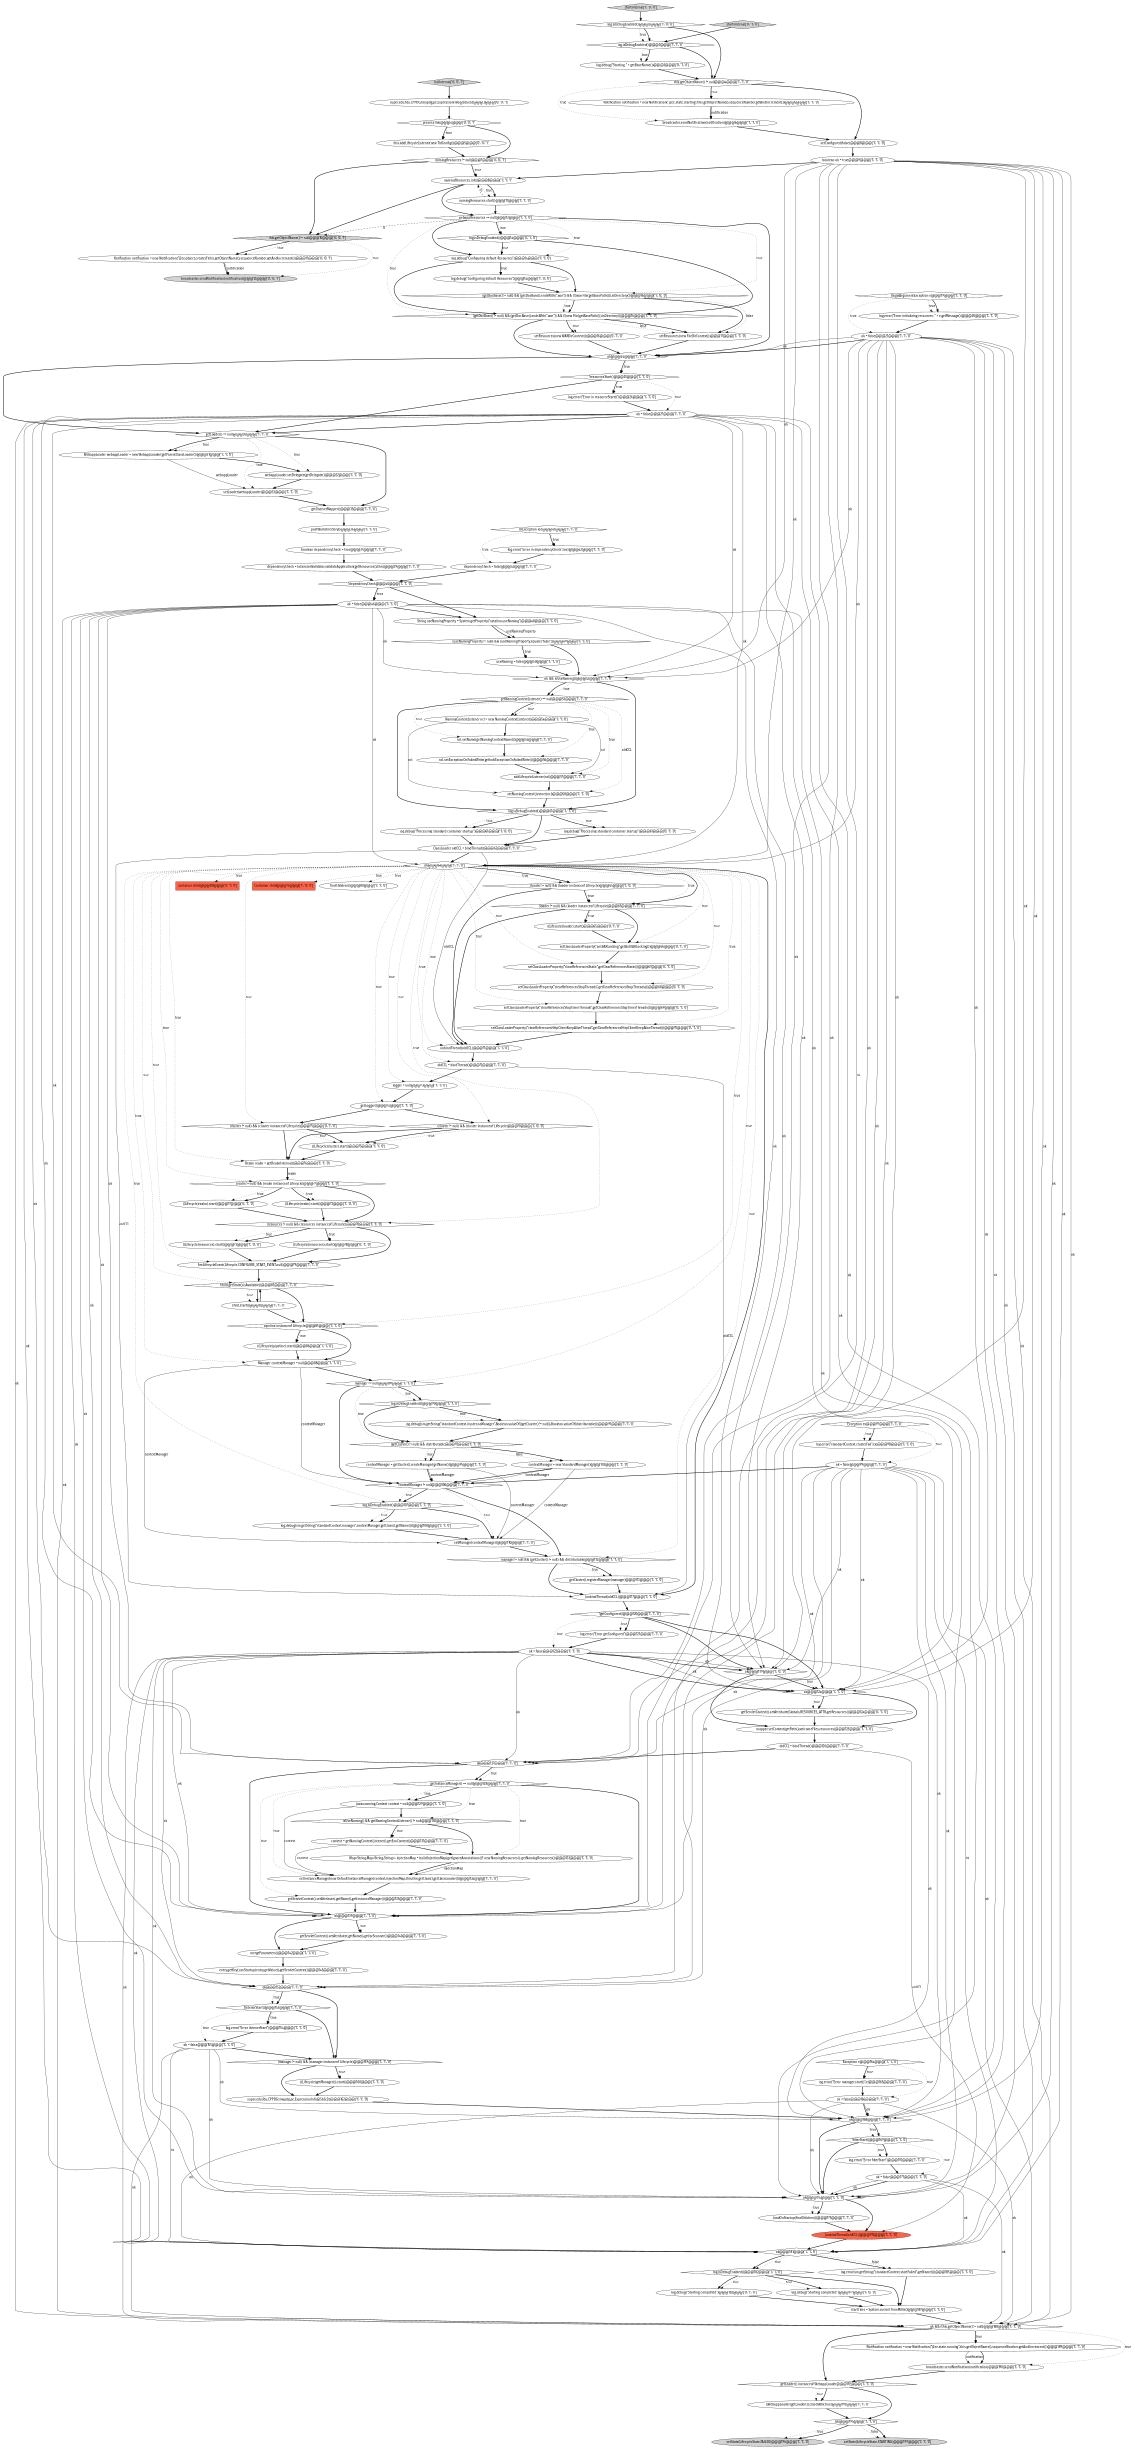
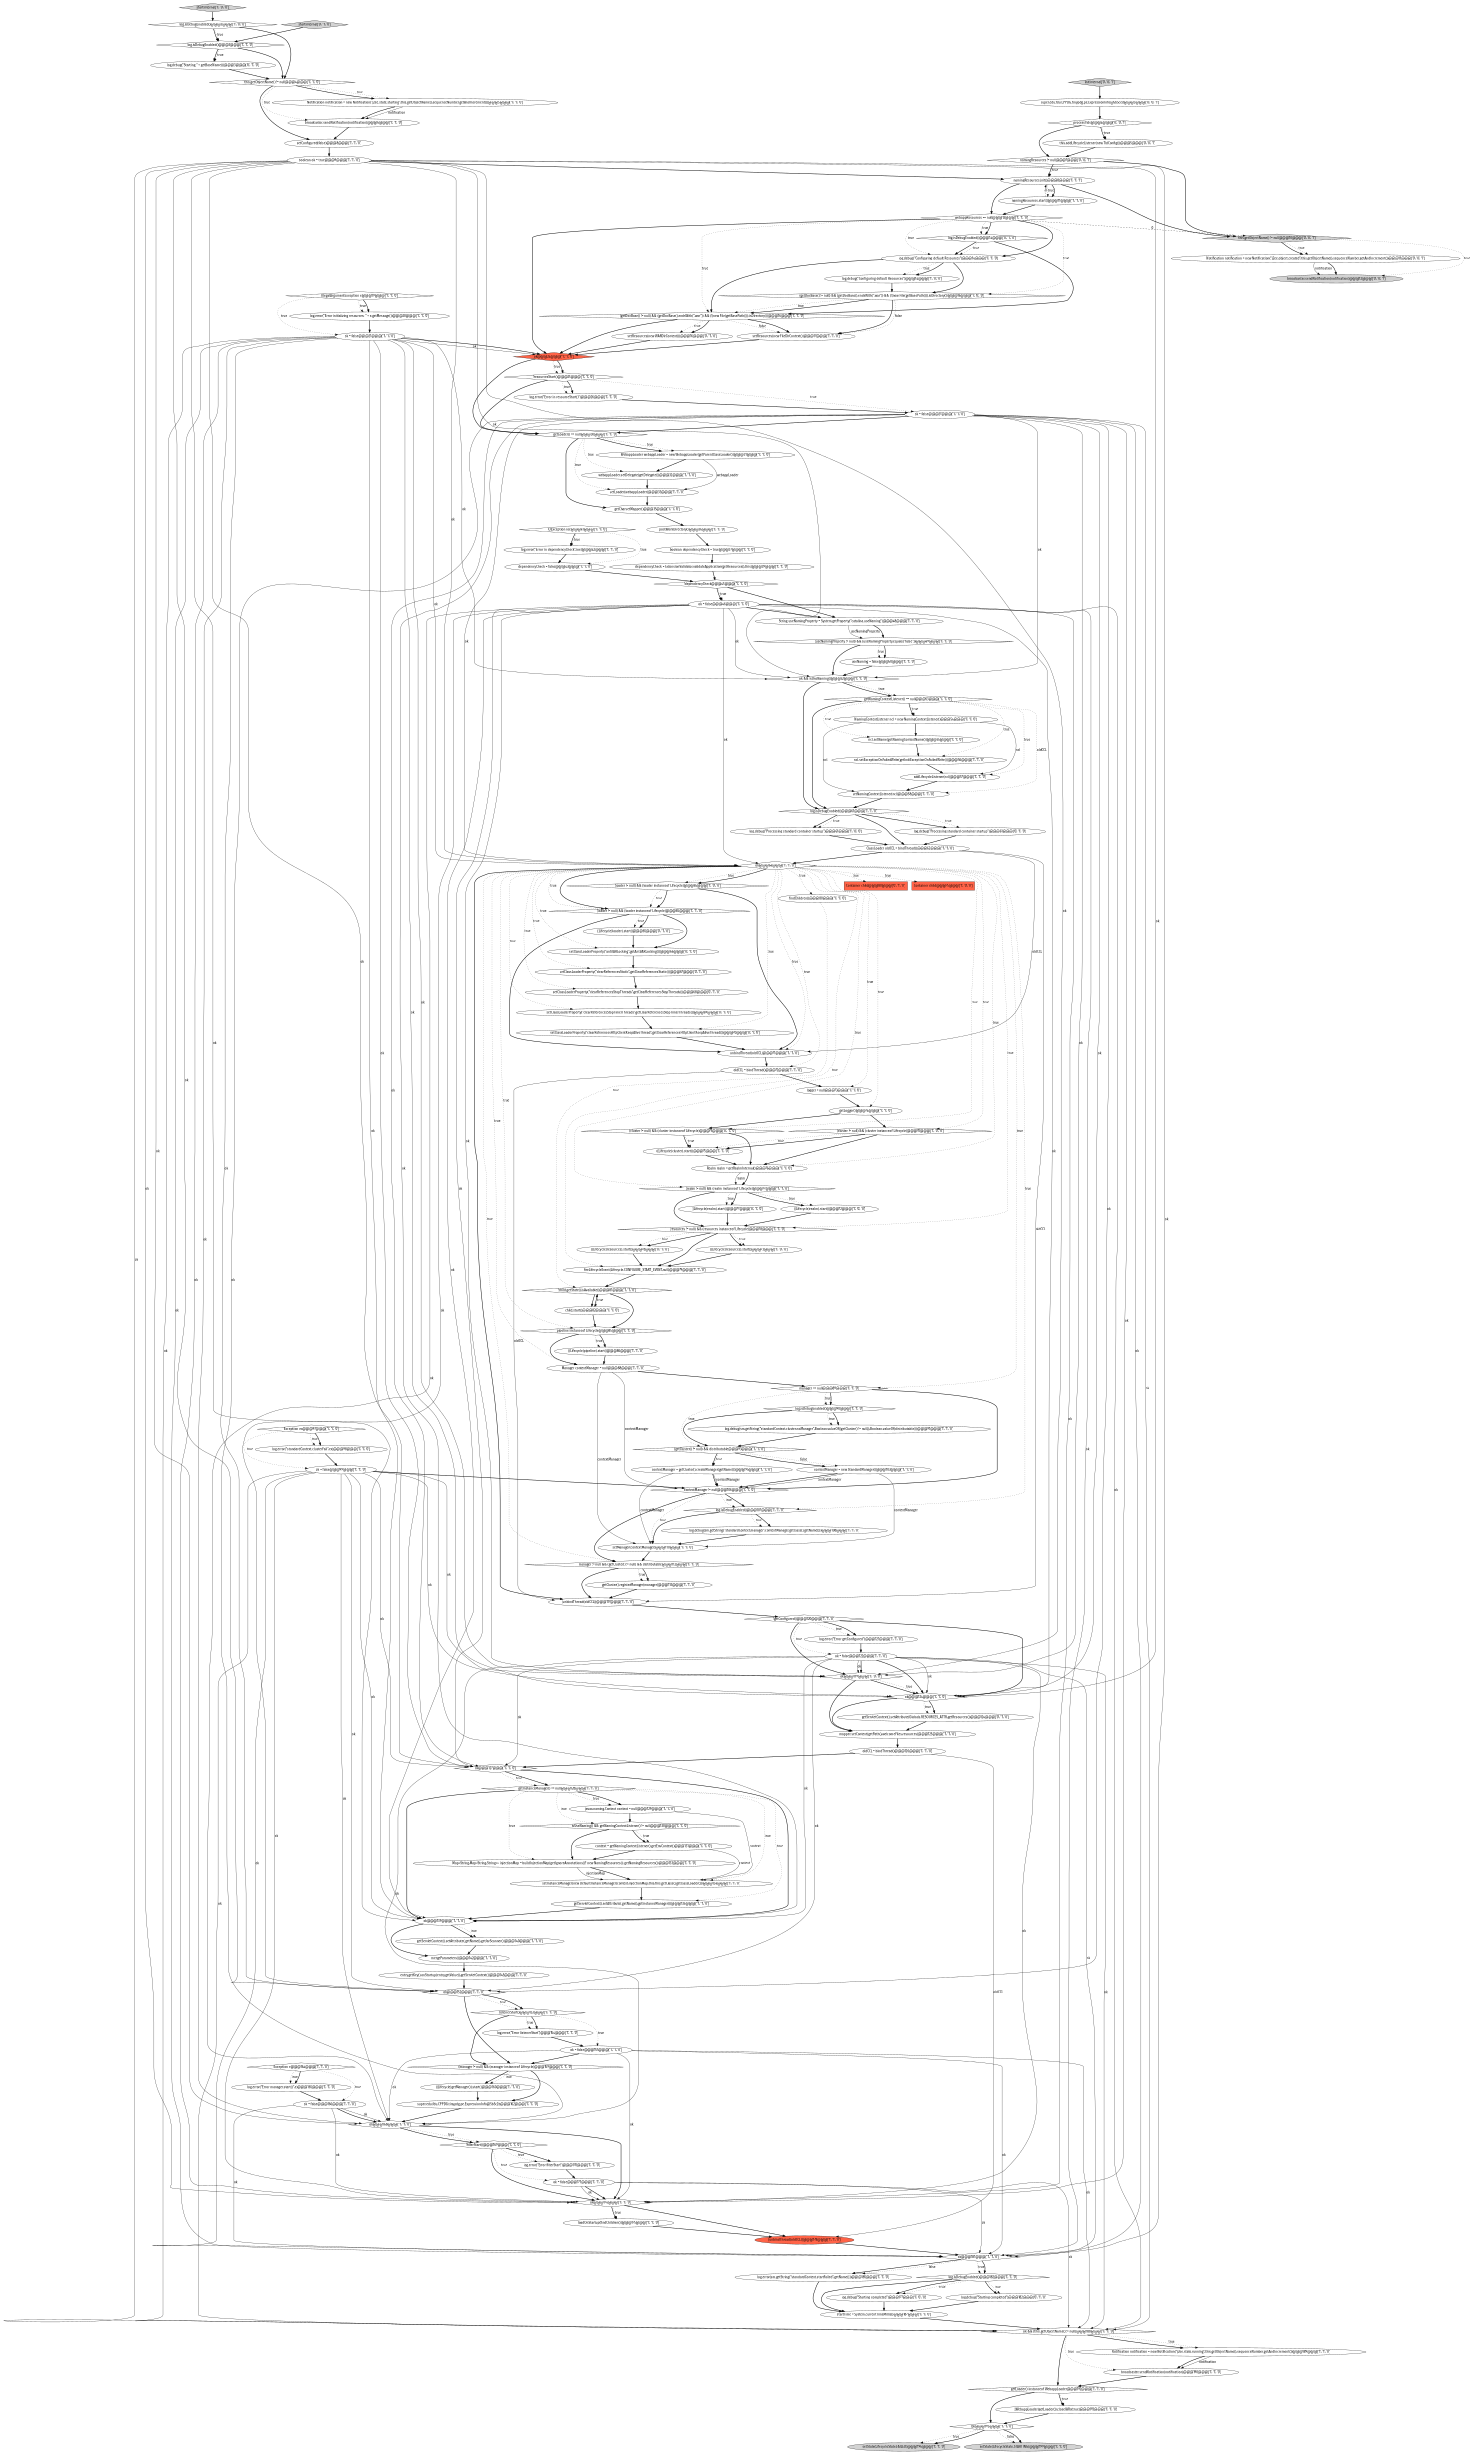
node "ok@@@24@@@['1', '1', '0']": fillcolor white -> tomato
edge "ok@@@64@@@['1', '1', '0']" -> "!child.getState().isAvailable()@@@81@@@['1', '1', '0']": now "findChildren()@@@80@@@['1', '1', '0']" -> "!child.getState().isAvailable()@@@81@@@['1', '1', '0']"
node "ok@@@139@@@['1', '1', '0']": shape diamond -> ellipse
edge "ok = false@@@166@@@['1', '1', '0']" -> "ok && (this.getObjectName() != null)@@@188@@@['1', '1', '0']": removed, label "ok"
